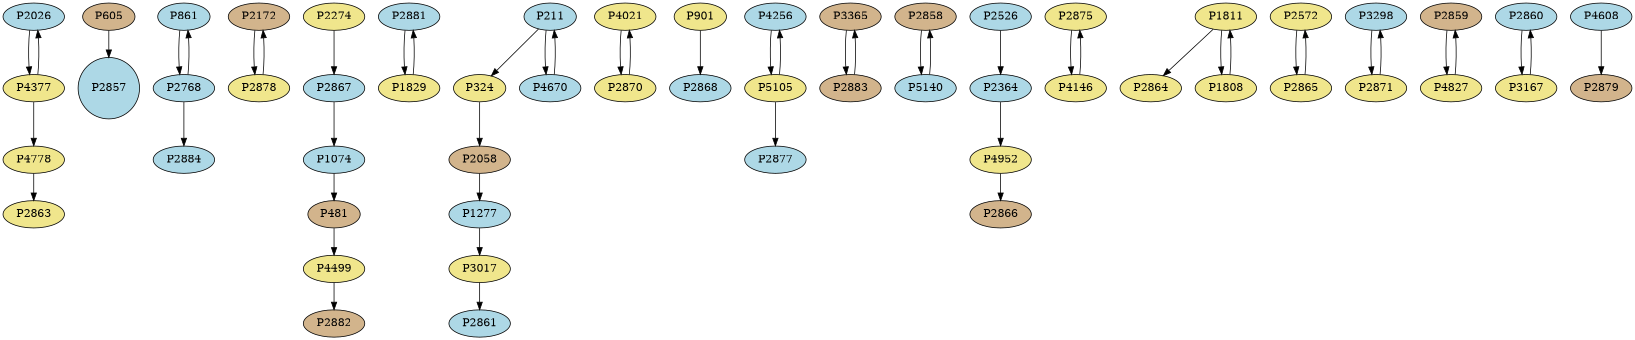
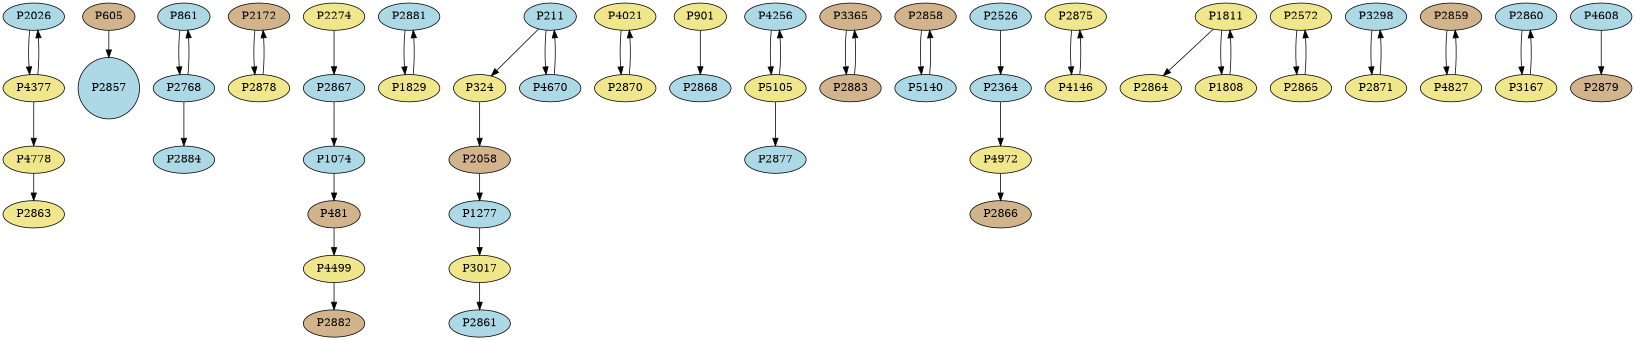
node "P4952": label "P4952" -> "P4972"
